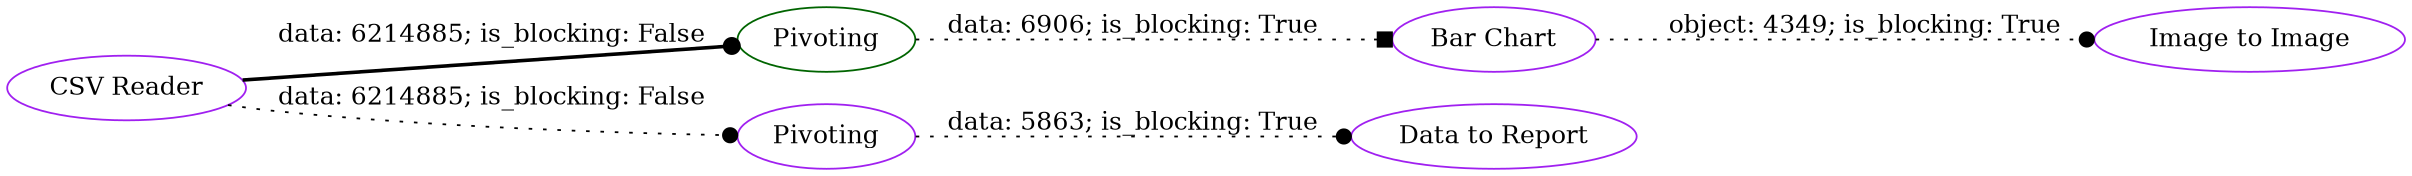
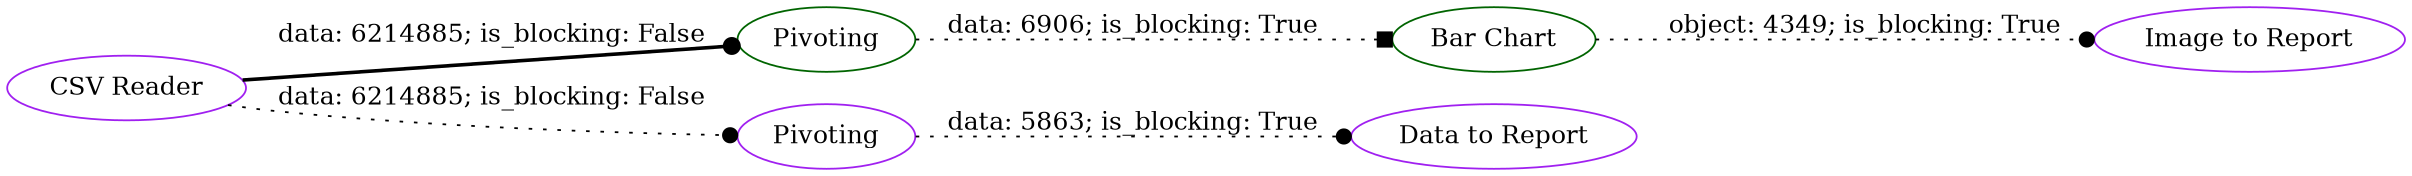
node "Bar Chart": color purple -> darkgreen
node "Image to Image": label "Image to Image" -> "Image to Report"
